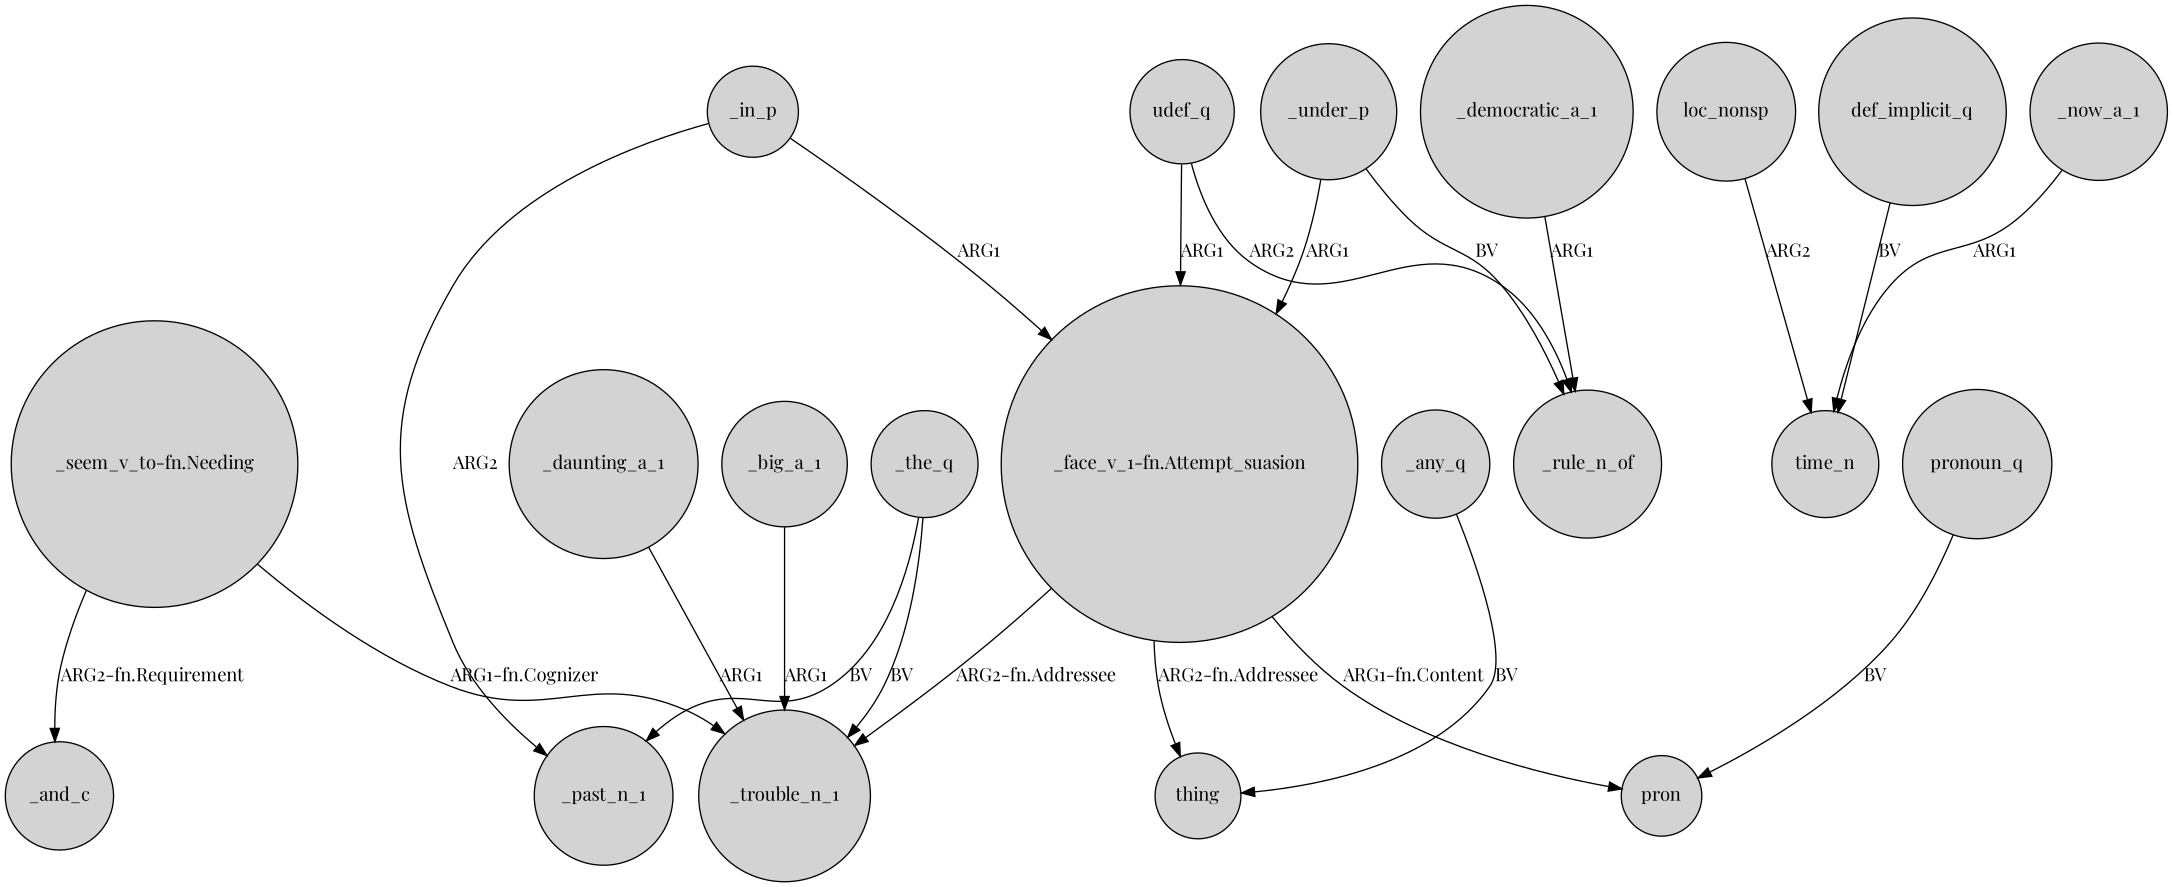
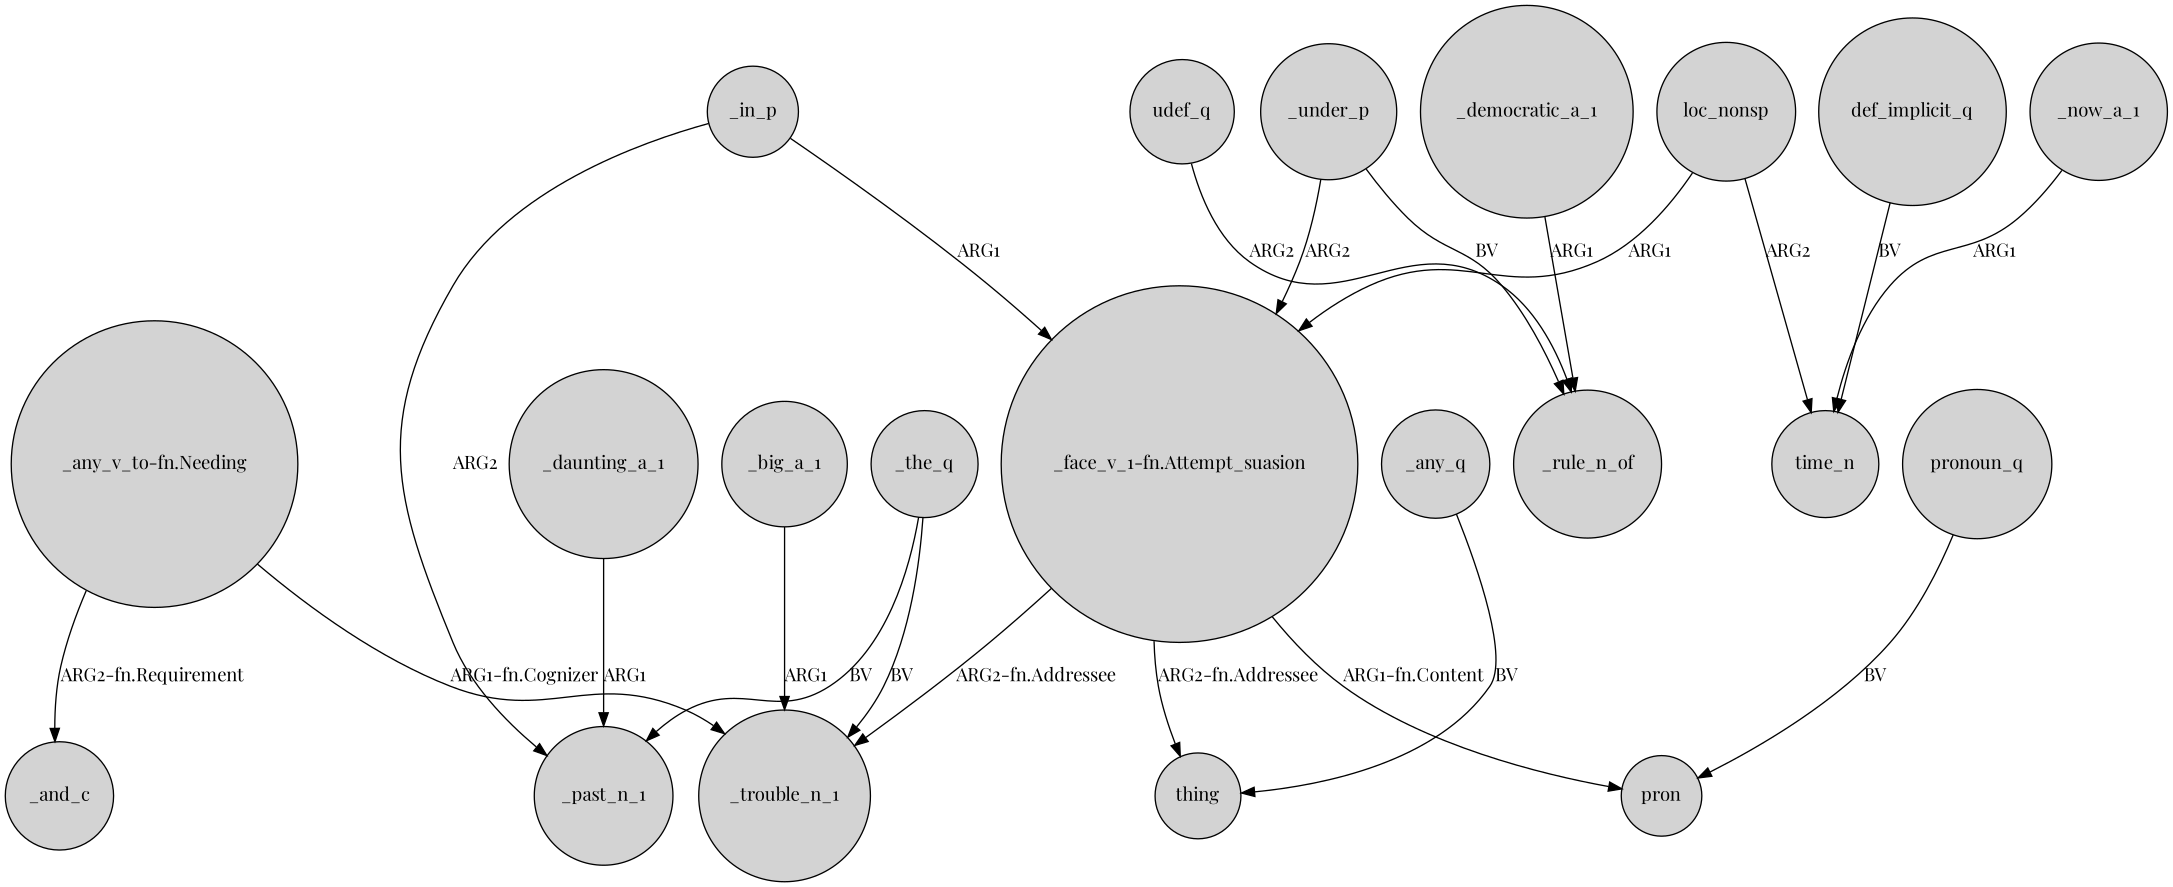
edge "udef_q" -> "_face_v_1-fn.Attempt_suasion": now "loc_nonsp" -> "_face_v_1-fn.Attempt_suasion"
edge "_under_p" -> "_face_v_1-fn.Attempt_suasion": label "ARG1" -> "ARG2"
node "_seem_v_to-fn.Needing": label "_seem_v_to-fn.Needing" -> "_any_v_to-fn.Needing"
edge "_daunting_a_1" -> "_trouble_n_1": now "_daunting_a_1" -> "_past_n_1"
